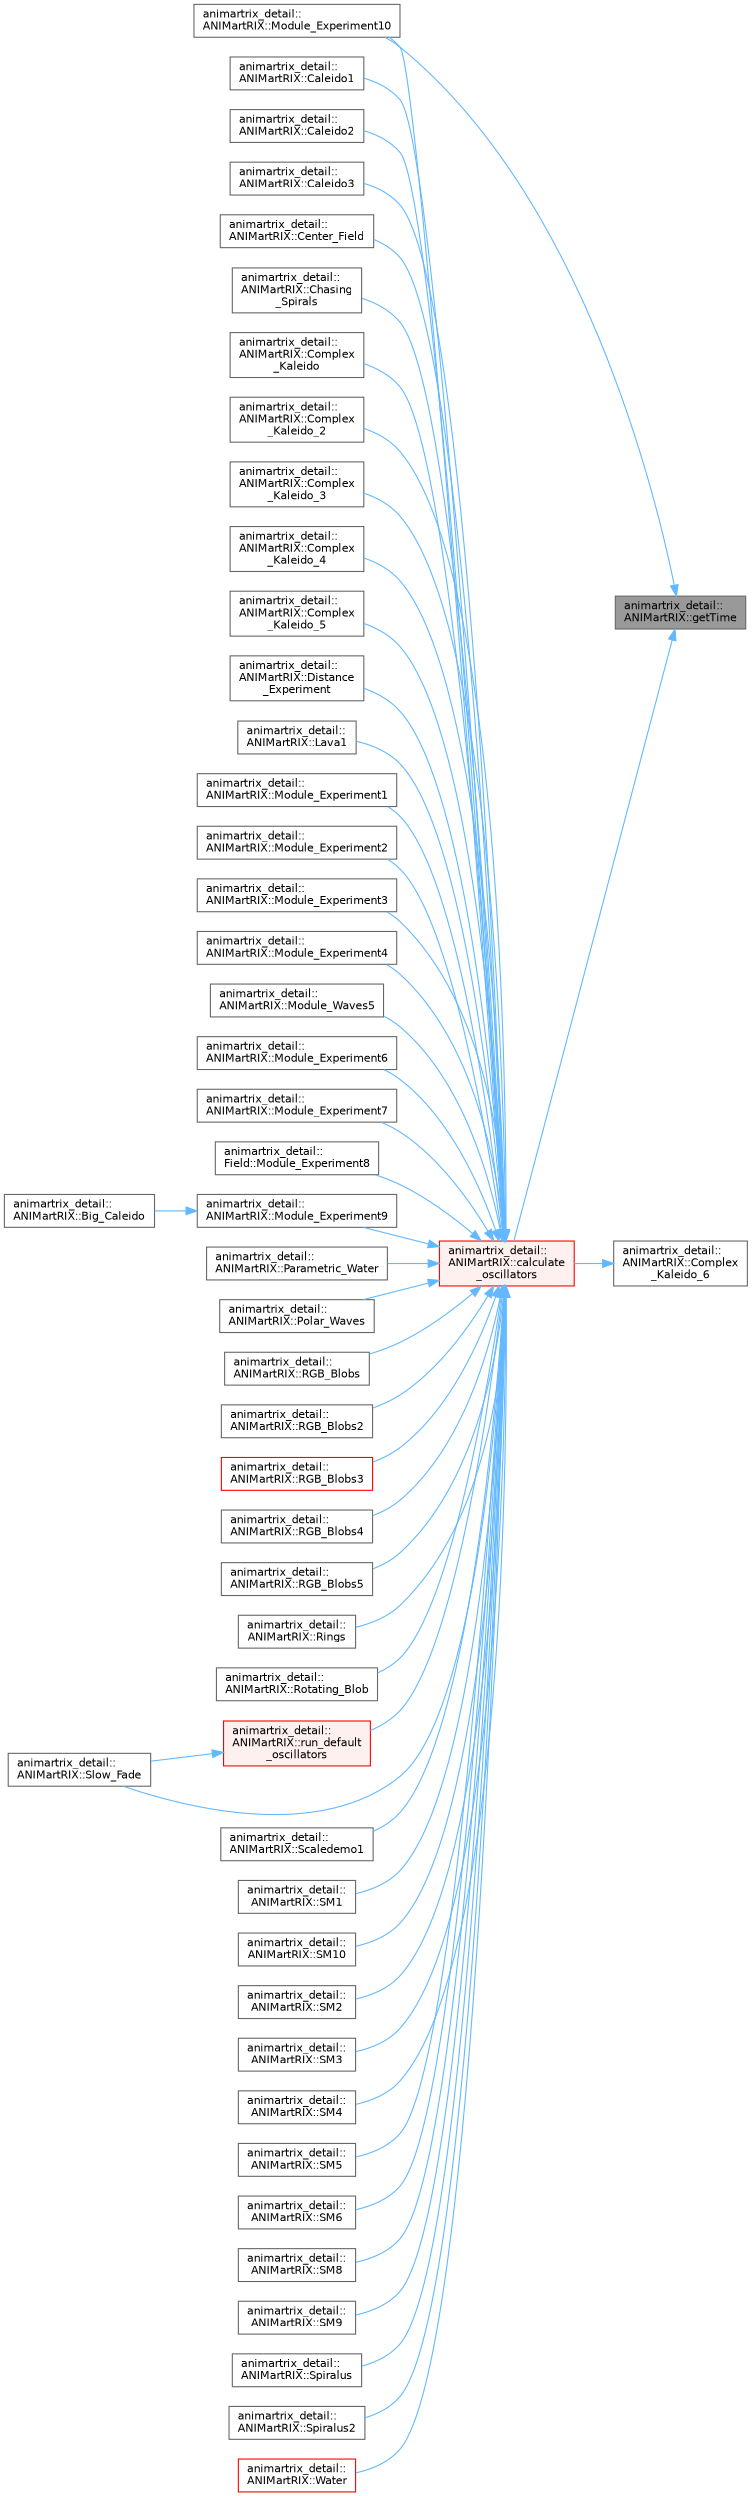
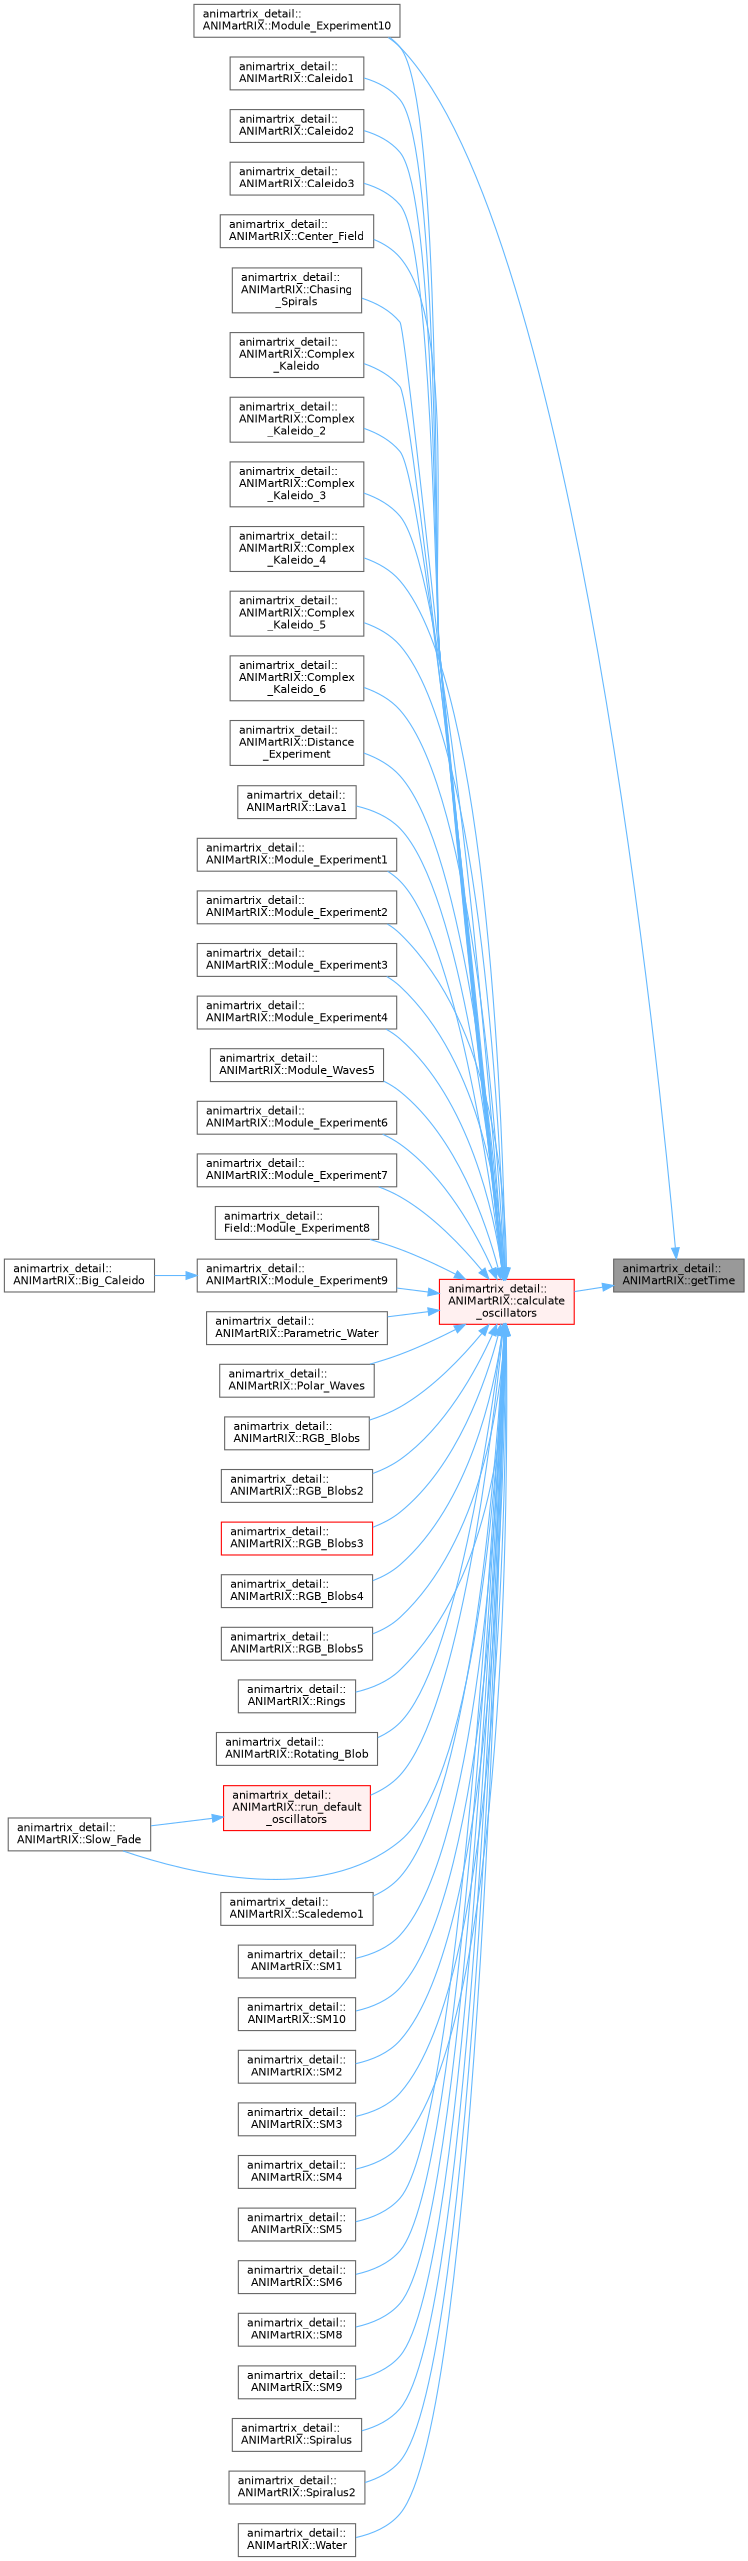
edge "animartrix_detail:: ANIMartRIX::calculate _oscillators" -> "animartrix_detail:: ANIMartRIX::Complex _Kaleido_6": reversed
node "animartrix_detail:: ANIMartRIX::Water": color red -> grey40
